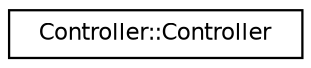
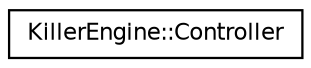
node "Controller::Controller": label "Controller::Controller" -> "KillerEngine::Controller"
